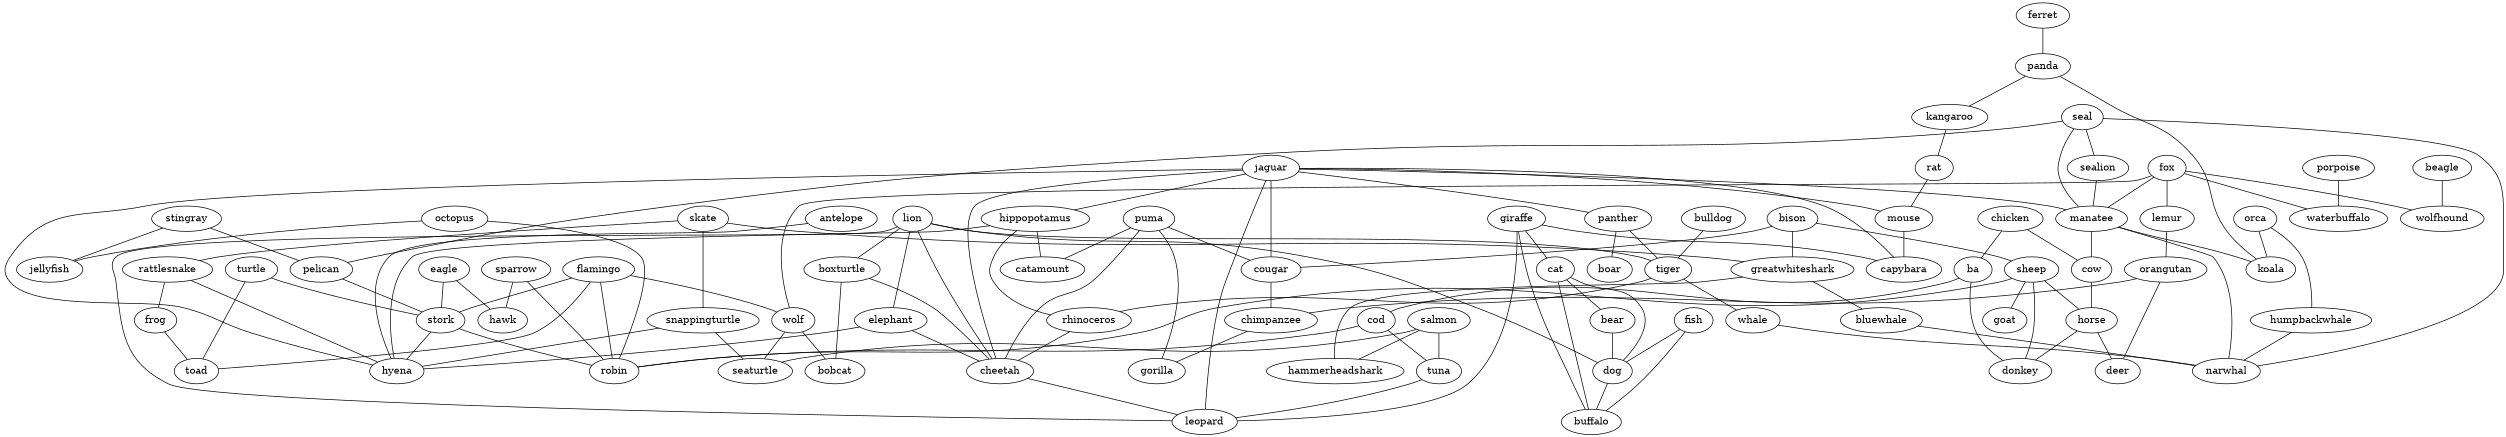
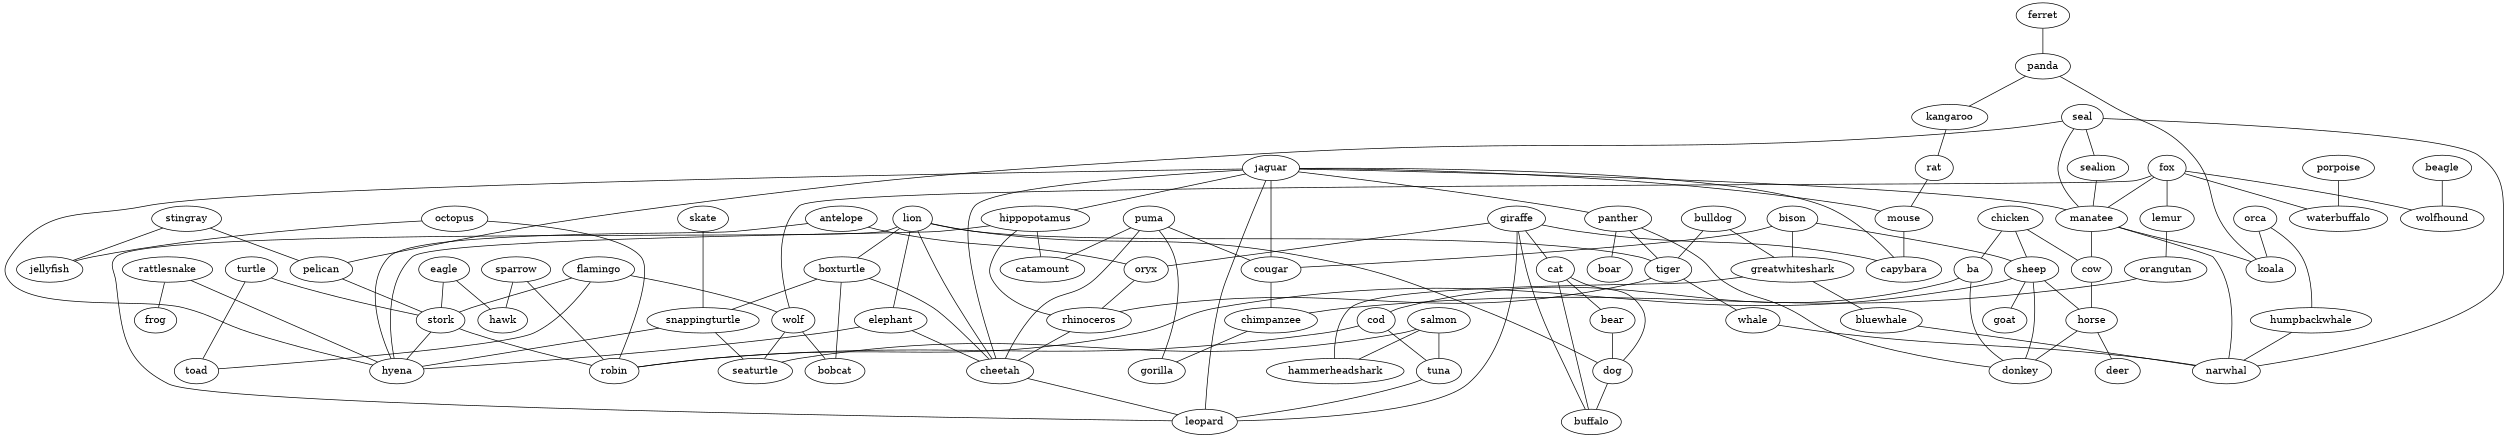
edge "skate" -- "rattlesnake": removed
edge "skate" -- "greatwhiteshark": now "bulldog" -- "greatwhiteshark"
edge "chicken" -- "sheep": added
node "oryx": added
edge "boxturtle" -- "snappingturtle": added
edge "panther" -- "donkey": added
edge "flamingo" -- "robin": removed
node "fish": removed
edge "orangutan" -- "deer": removed
edge "frog" -- "toad": removed
